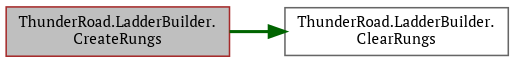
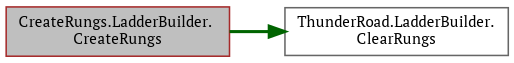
node "ThunderRoad.LadderBuilder. CreateRungs": label "ThunderRoad.LadderBuilder. CreateRungs" -> "CreateRungs.LadderBuilder. CreateRungs"
